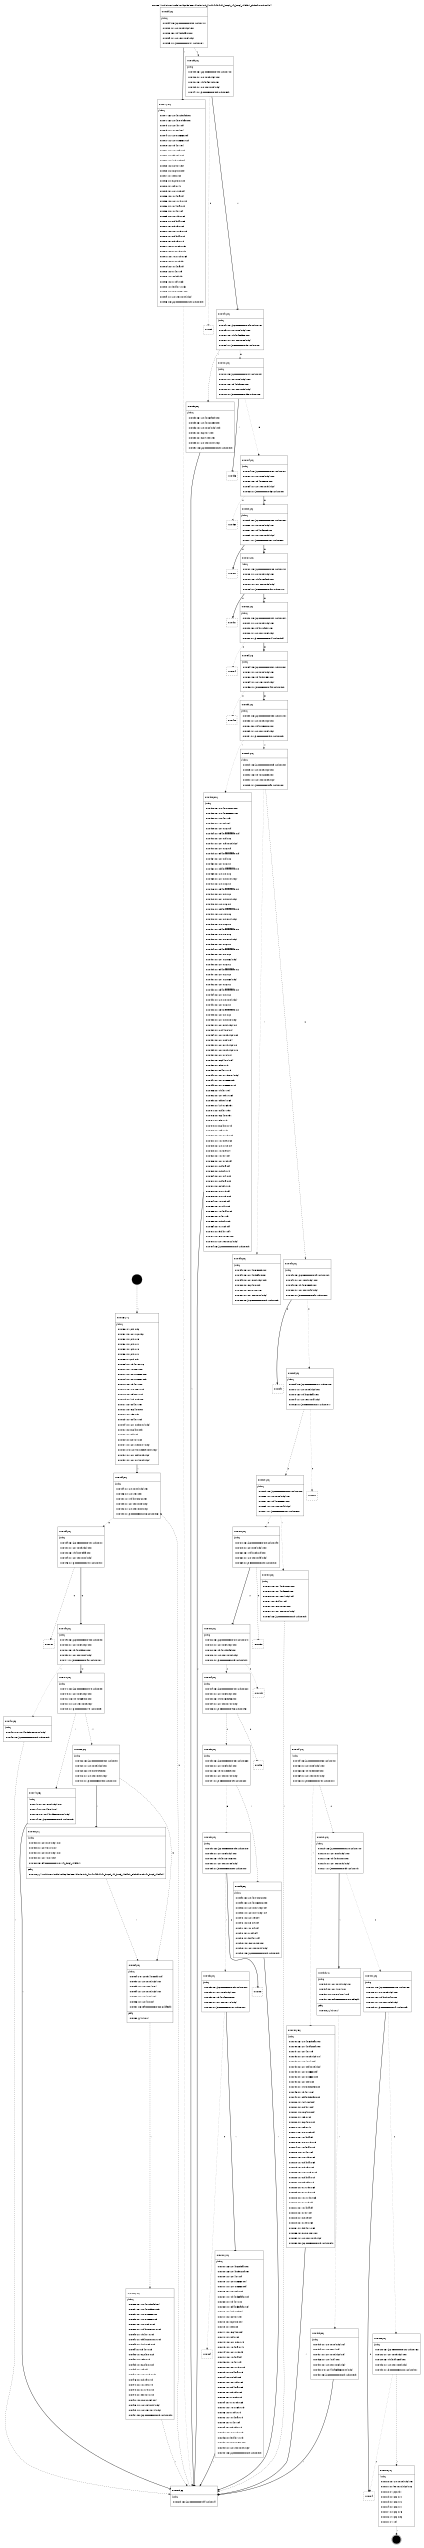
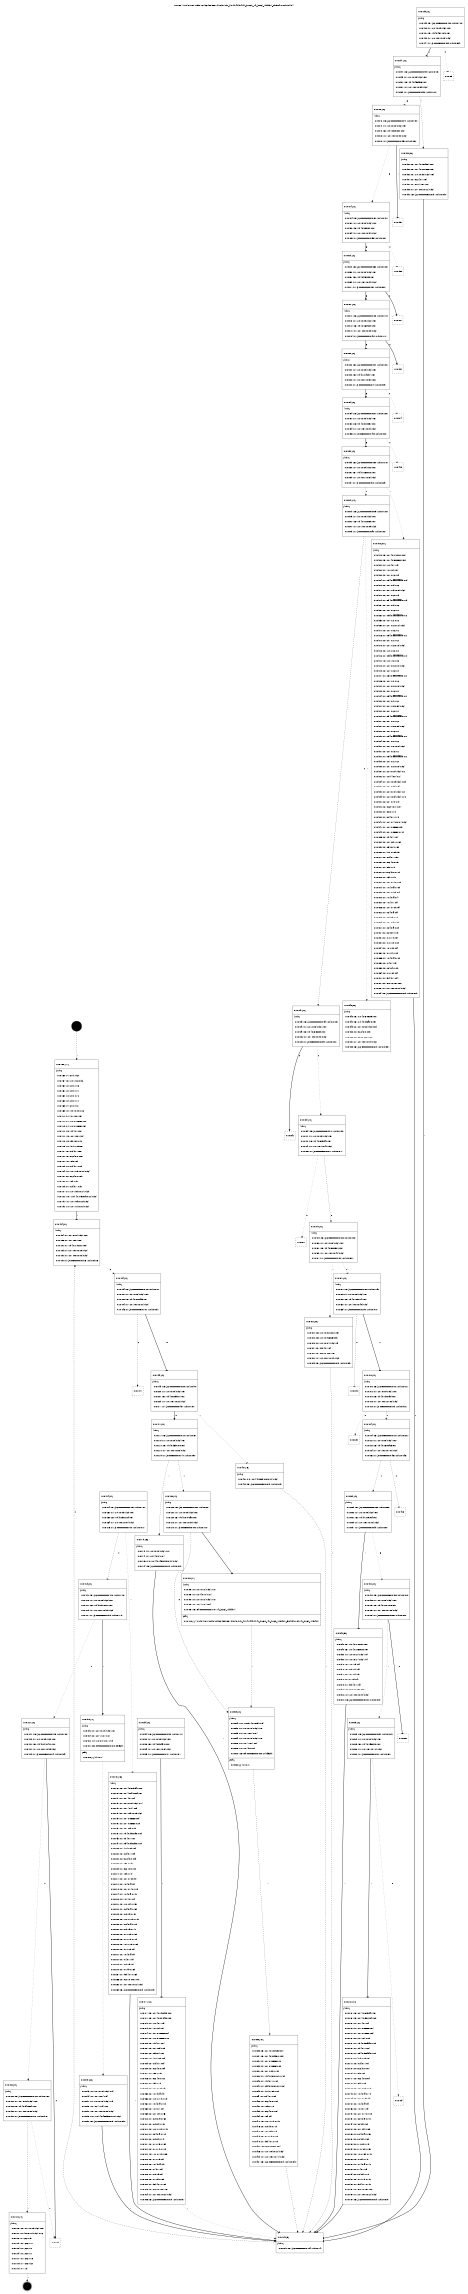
edge "0x4018bf [28]" -> "0x4018db [28]": removed, label "6"
edge "0x401a9b [28]" -> "0x401af9 [53]": style dashed -> bold
